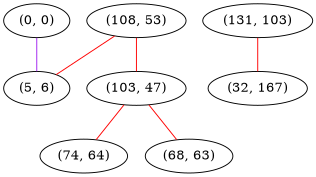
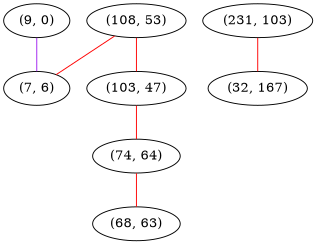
node "(0, 0)": label "(0, 0)" -> "(9, 0)"
node "(131, 103)": label "(131, 103)" -> "(231, 103)"
node "(5, 6)": label "(5, 6)" -> "(7, 6)"
edge "(103, 47)" -- "(68, 63)": now "(74, 64)" -- "(68, 63)"
